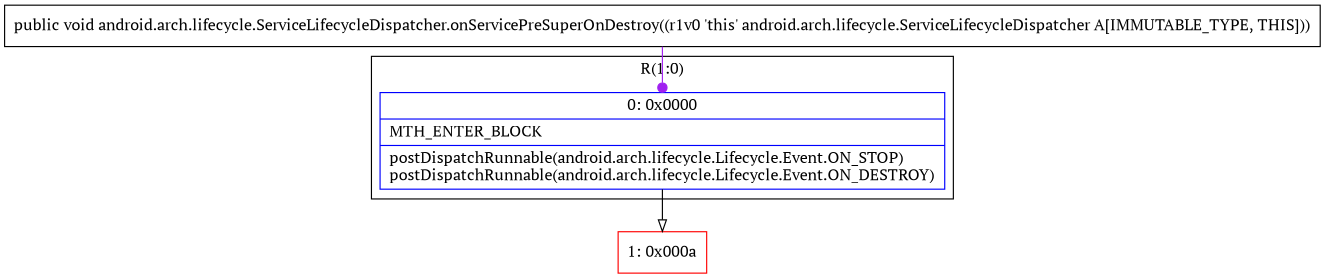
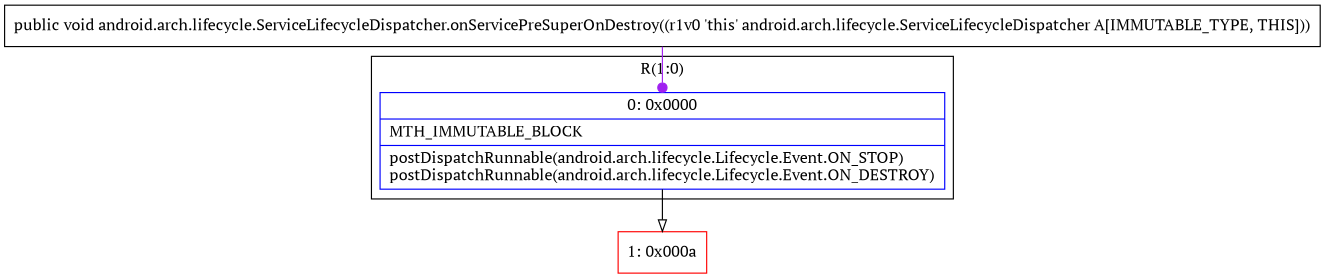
node "0: 0x0000": text "MTH_ENTER_BLOCK" -> "MTH_IMMUTABLE_BLOCK"
